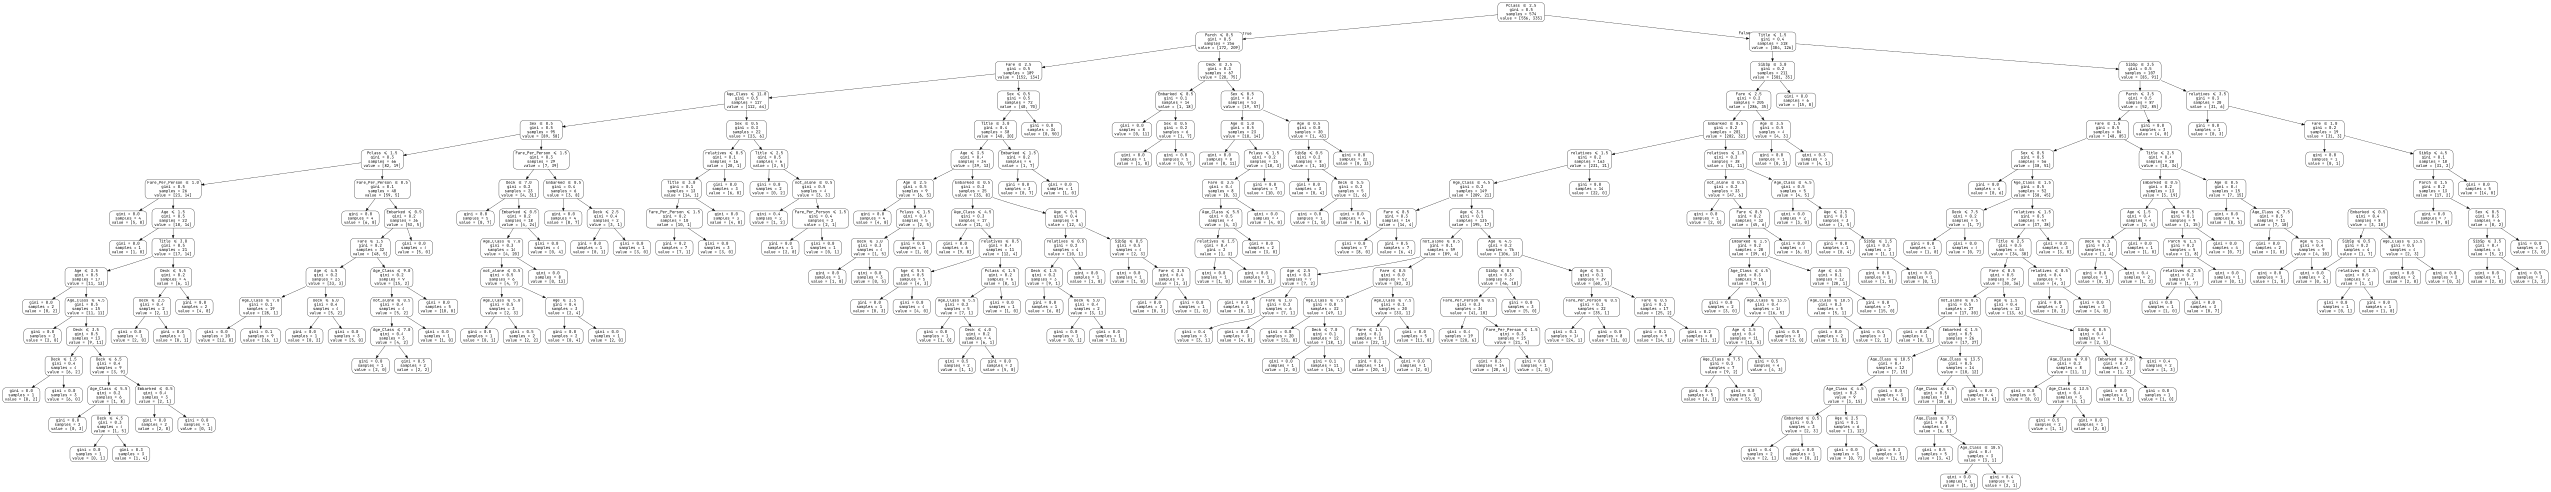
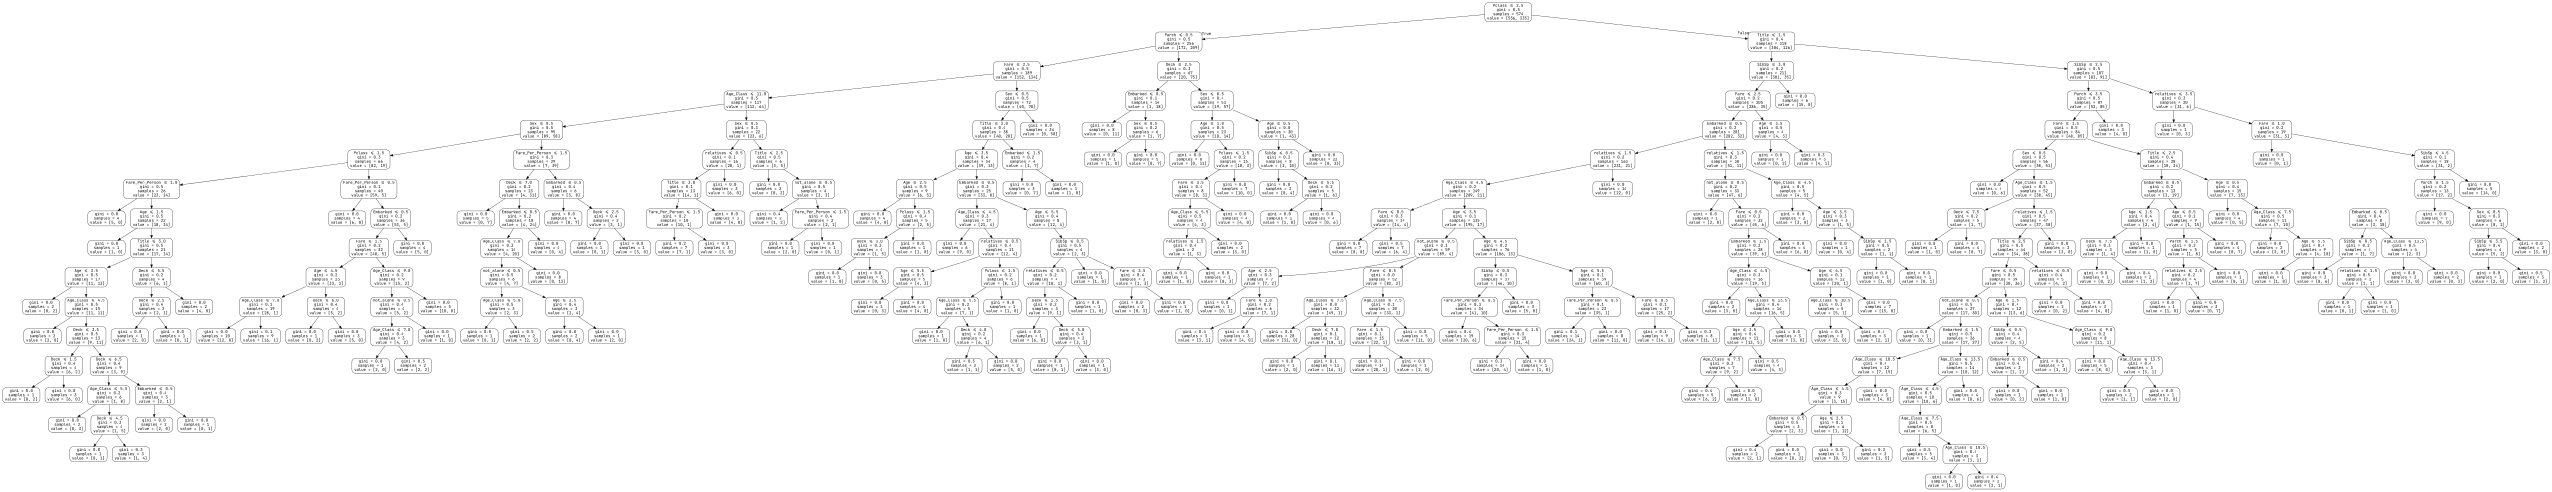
edge "Age <= 5.5 gini = 0.4 samples = 8 value = [12, 4]" -> "relatives <= 0.5 gini = 0.2 samples = 4 value = [10, 1]": now "SibSp <= 0.5 gini = 0.5 samples = 4 value = [2, 3]" -> "relatives <= 0.5 gini = 0.2 samples = 4 value = [10, 1]"
edge "SibSp <= 0.5 gini = 0.4 samples = 4 value = [2, 5]" -> "Age_Class <= 9.0 gini = 0.2 samples = 8 value = [11, 1]": now "Age <= 1.5 gini = 0.4 samples = 12 value = [13, 6]" -> "Age_Class <= 9.0 gini = 0.2 samples = 8 value = [11, 1]"
